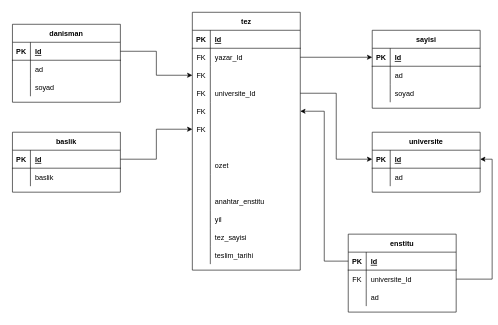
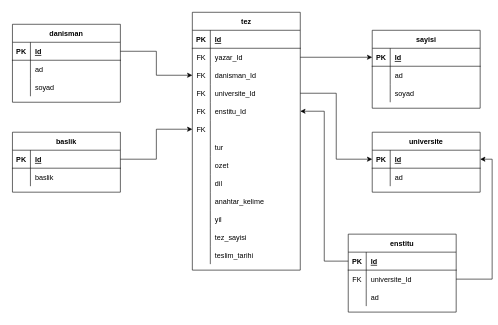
node "danisman_Id": added
node "enstitu_Id": added
node "tur": added
node "dil": added
node "anahtar_enstitu": label "anahtar_enstitu" -> "anahtar_kelime"
